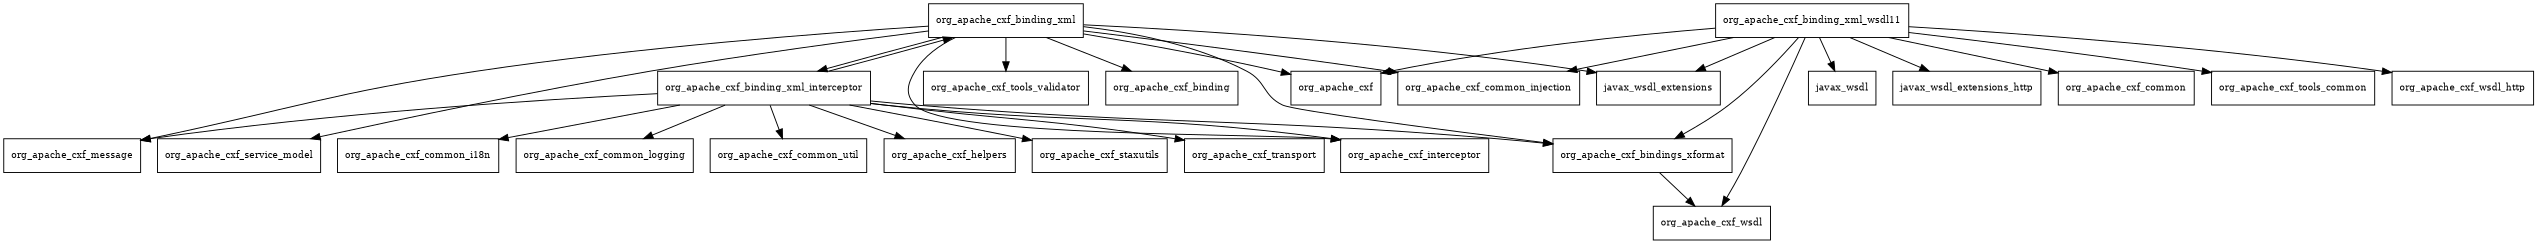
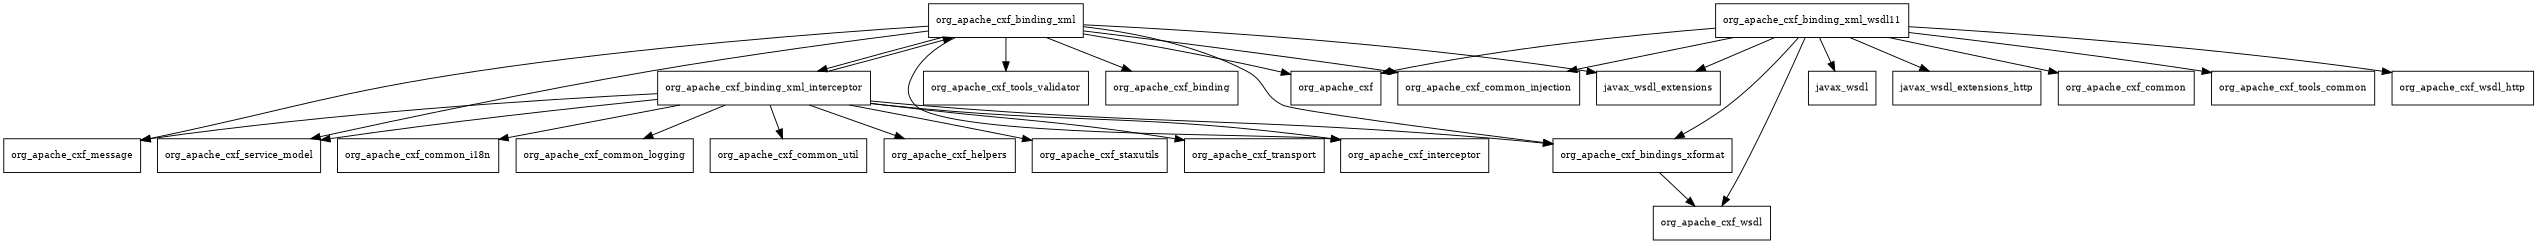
edge "org_apache_cxf_binding_xml_interceptor" -> "org_apache_cxf_service_model": added
